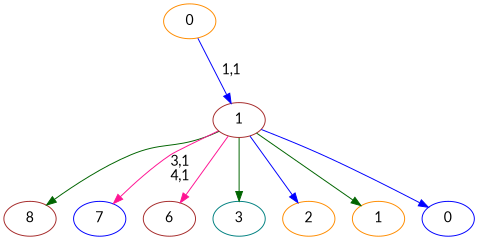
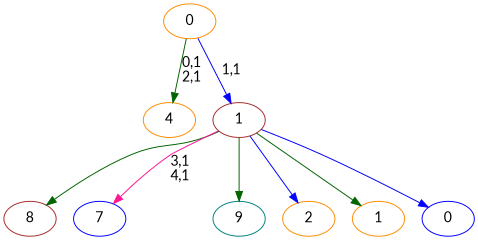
node "4": added
node "6": removed
node "3": label "3" -> "9"
